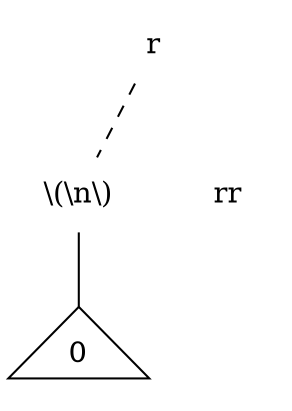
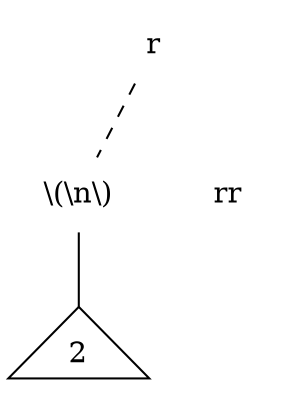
node "0": label "0" -> "2"
